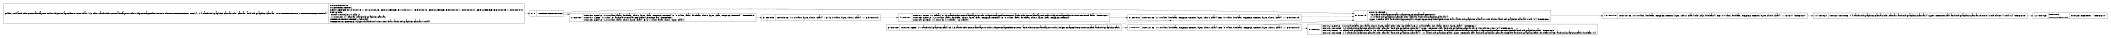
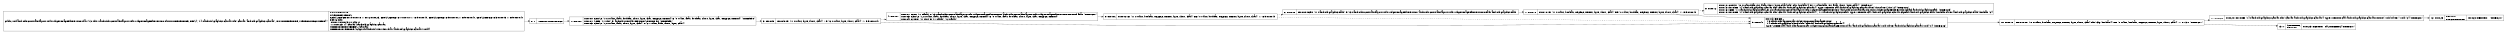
edge "0: ?" -> "9: 0x001b": now "3: 0x0005" -> "9: 0x001b"
edge "6: 0x000e" -> "5: 0x000c": reversed
node "13: ?": added
